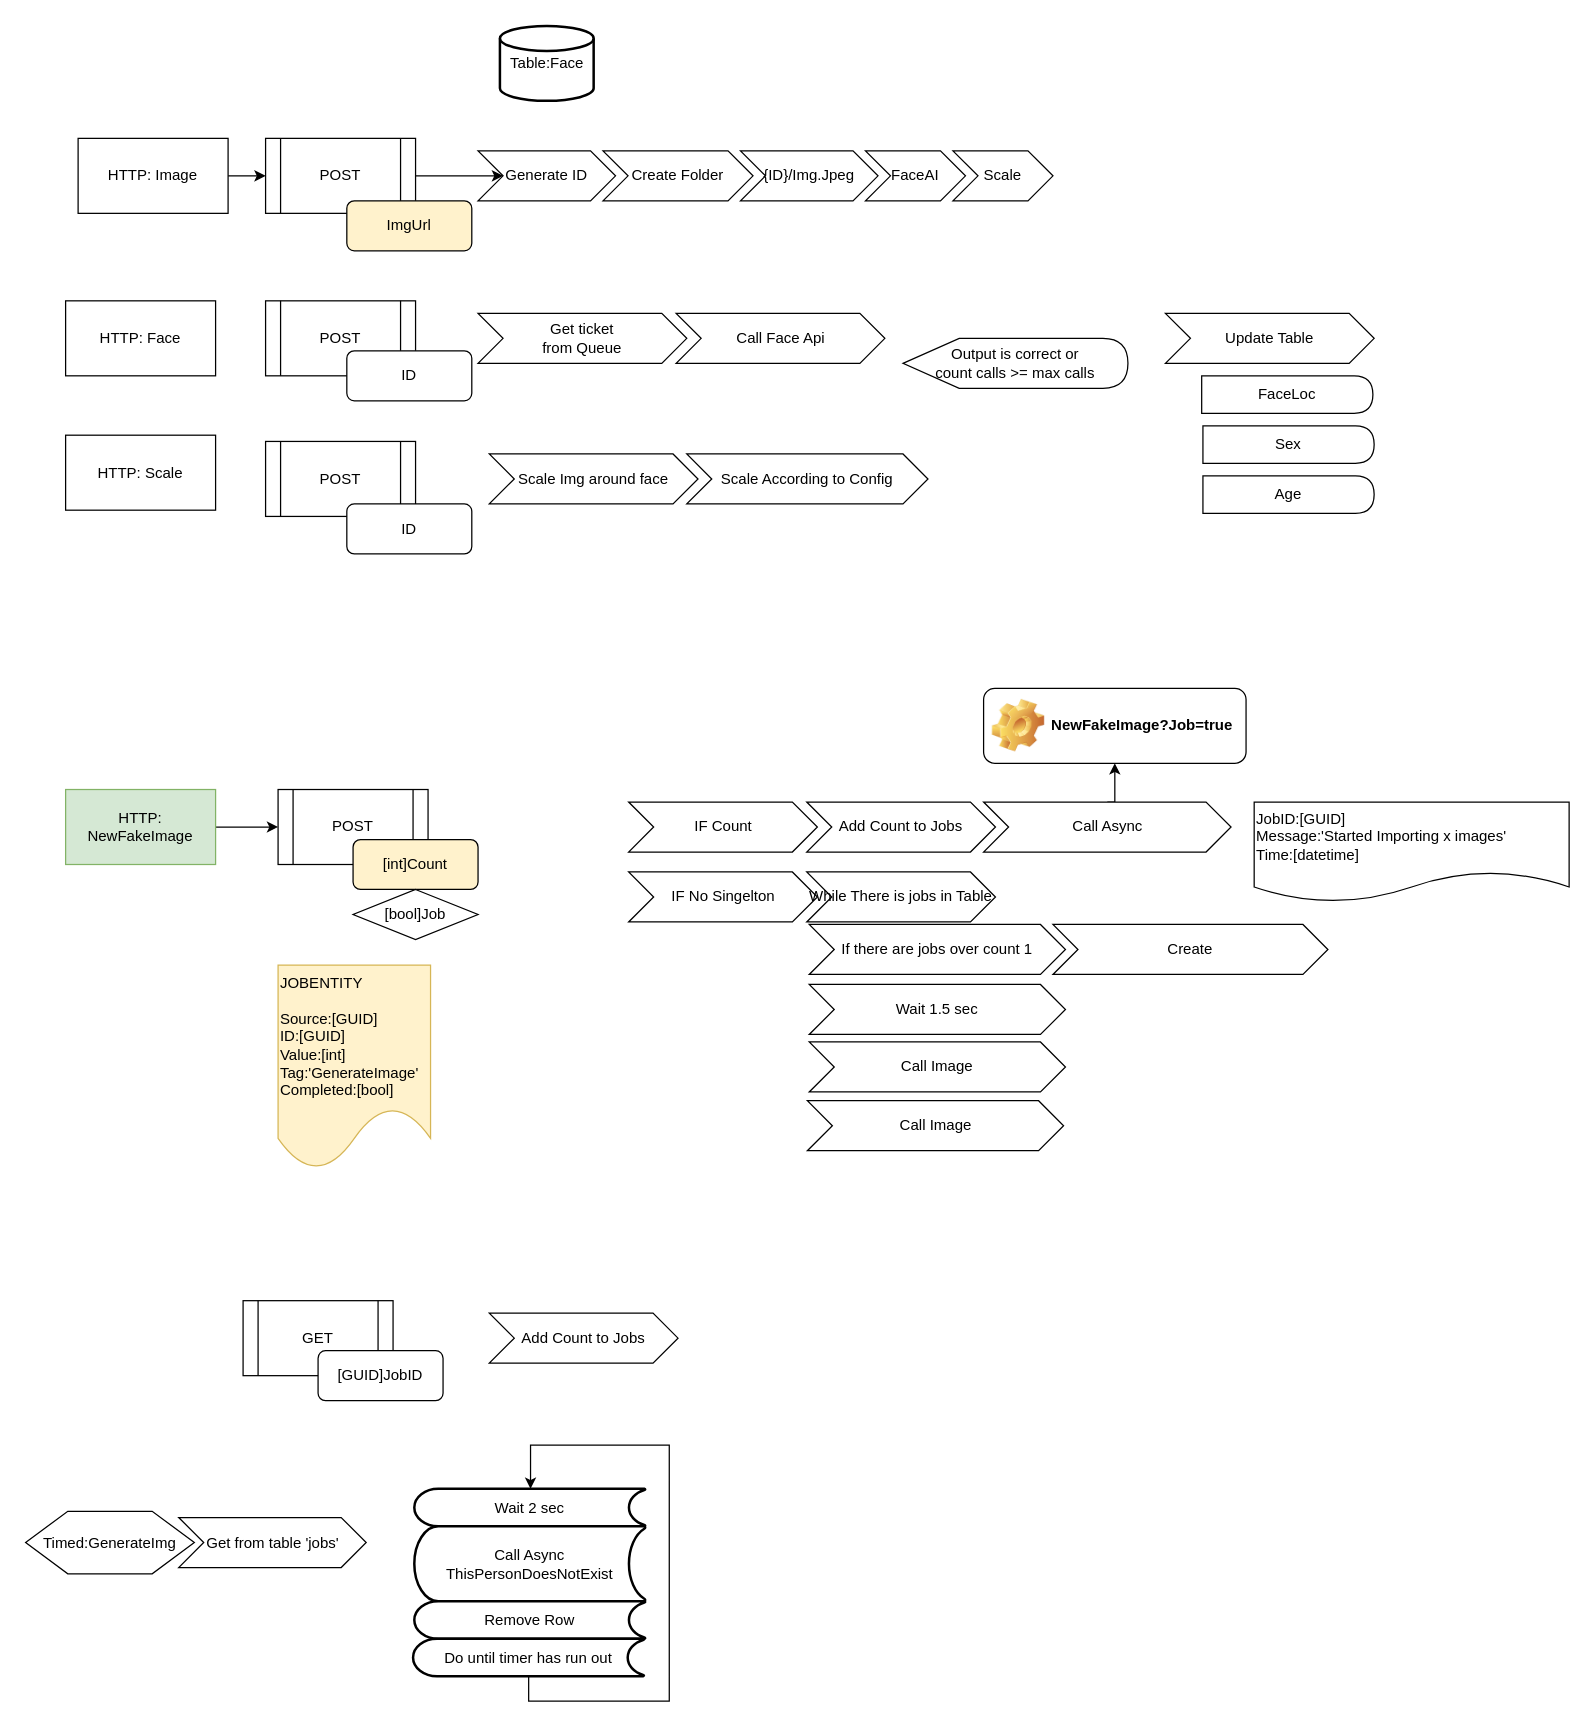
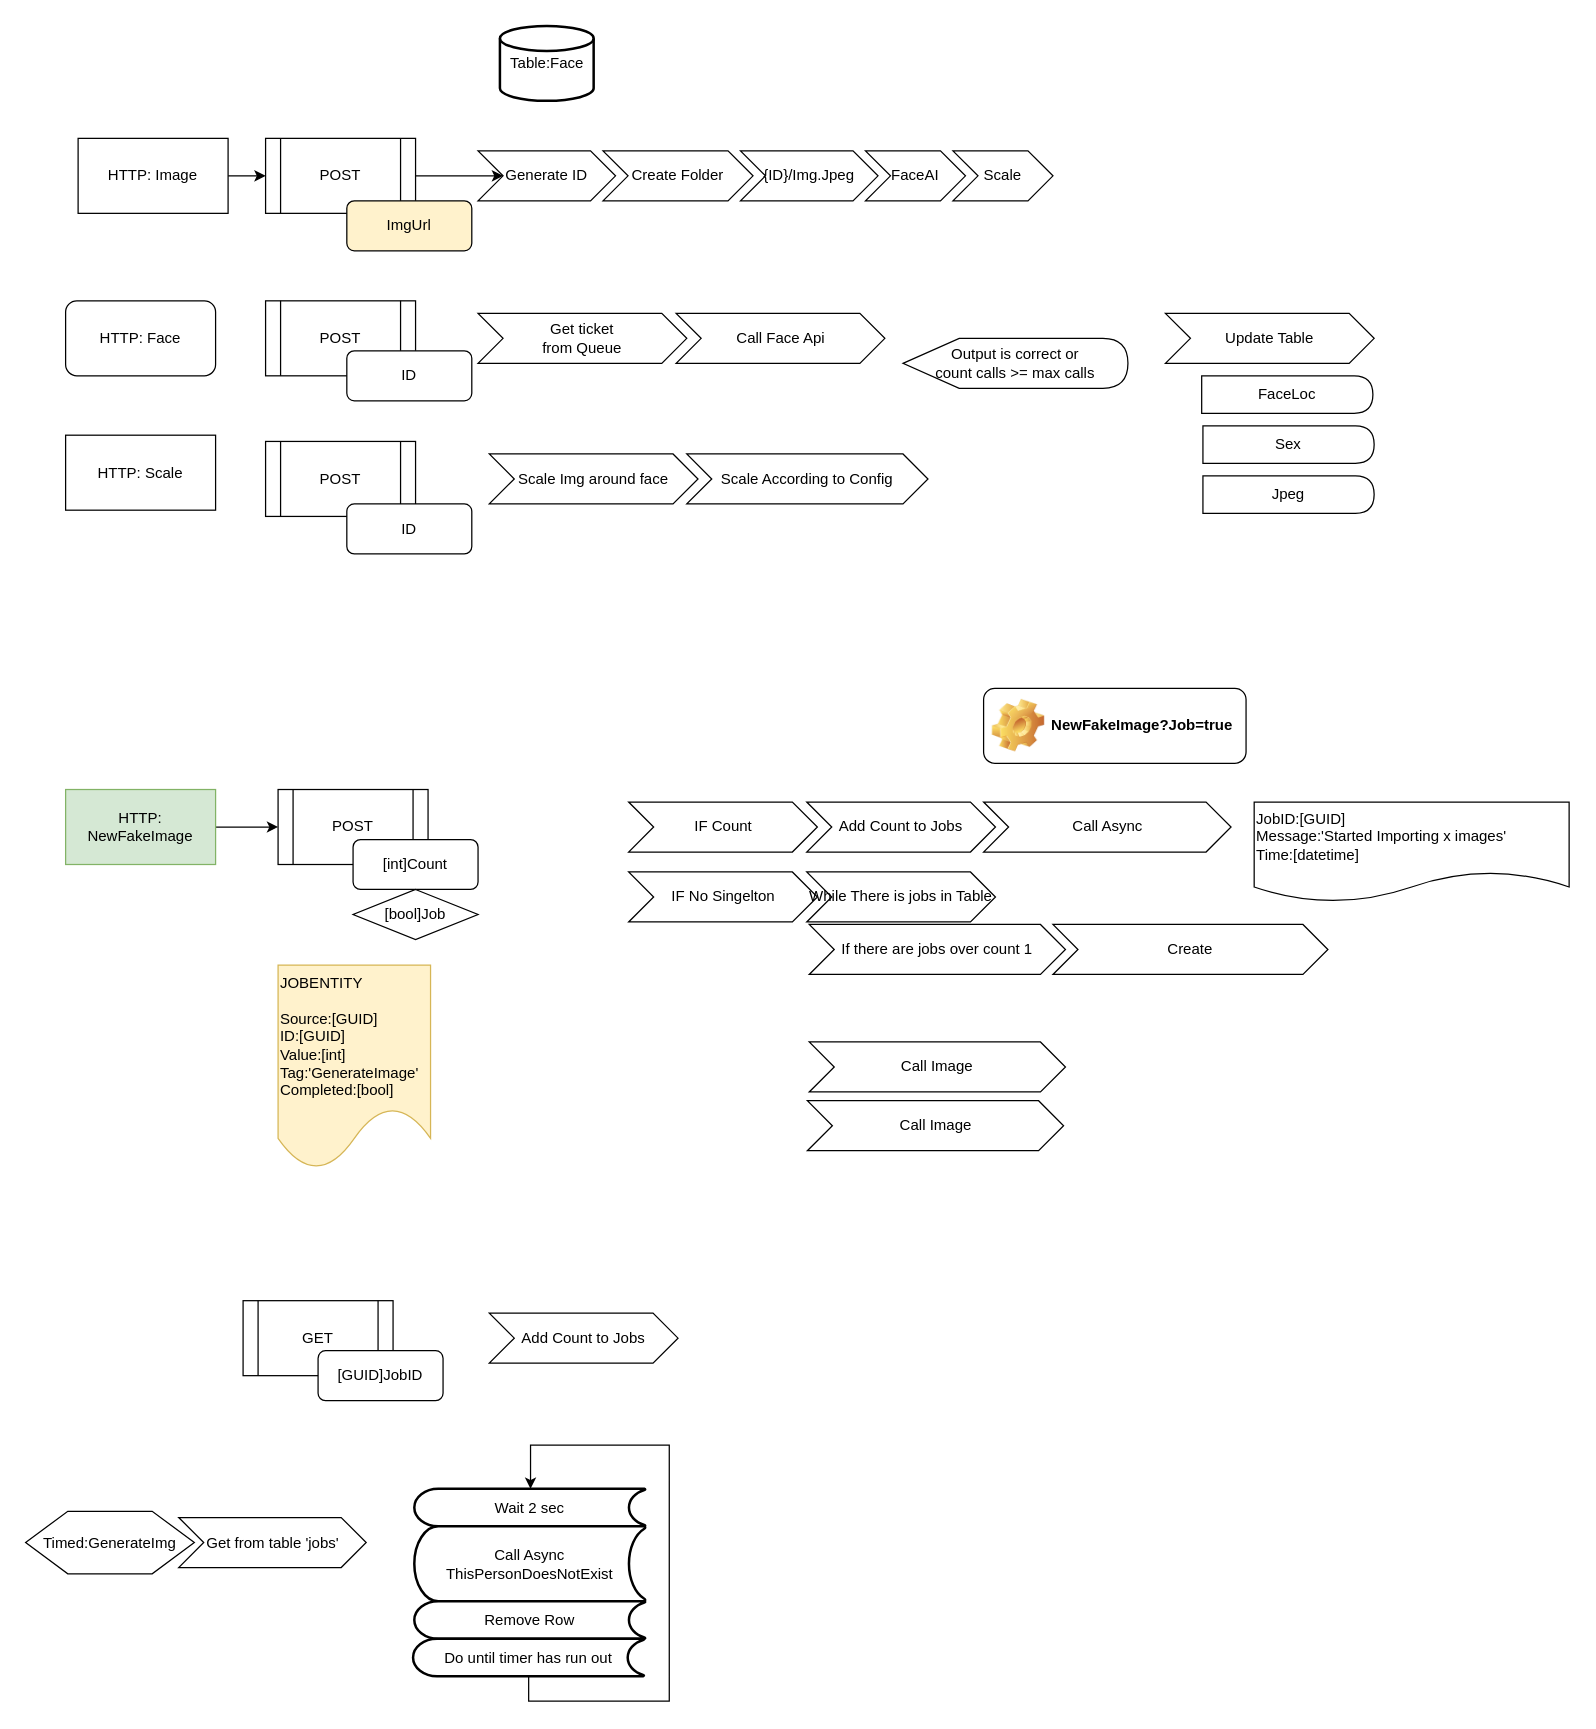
node "HTTP: Face": shape rectangle -> rounded rectangle
node "Age": label "Age" -> "Jpeg"
edge "Call Async" -> "NewFakeImage?Job=true": removed
node "[int]Count": fillcolor #fff2cc -> #ffffff
node "Wait 1.5 sec": removed
